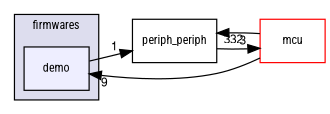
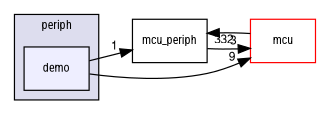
cluster "firmwares": label "firmwares" -> "periph"
node "periph_periph": label "periph_periph" -> "mcu_periph"
edge "mcu" -> "demo": reversed
